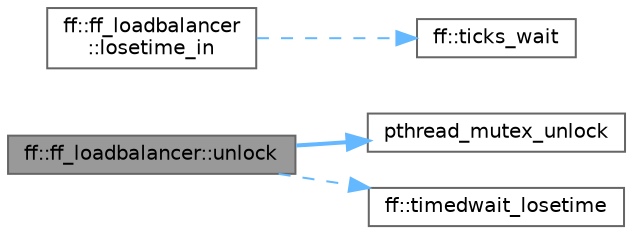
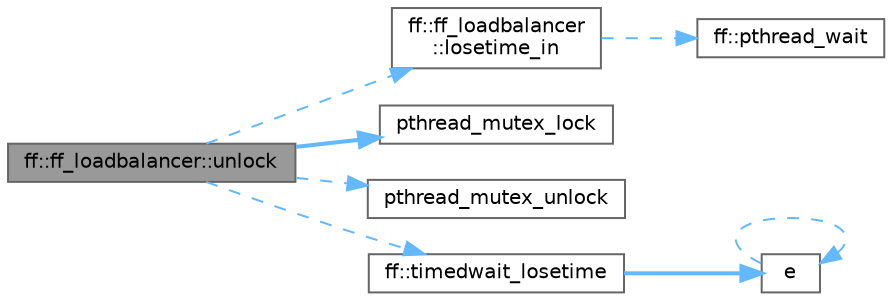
node "ff::ticks_wait": label "ff::ticks_wait" -> "ff::pthread_wait"
edge "ff::ff_loadbalancer::unlock" -> "ff::ff_loadbalancer ::losetime_in": added
node "pthread_mutex_lock": added
edge "ff::ff_loadbalancer::unlock" -> "pthread_mutex_unlock": style bold -> dashed
node "e": added
